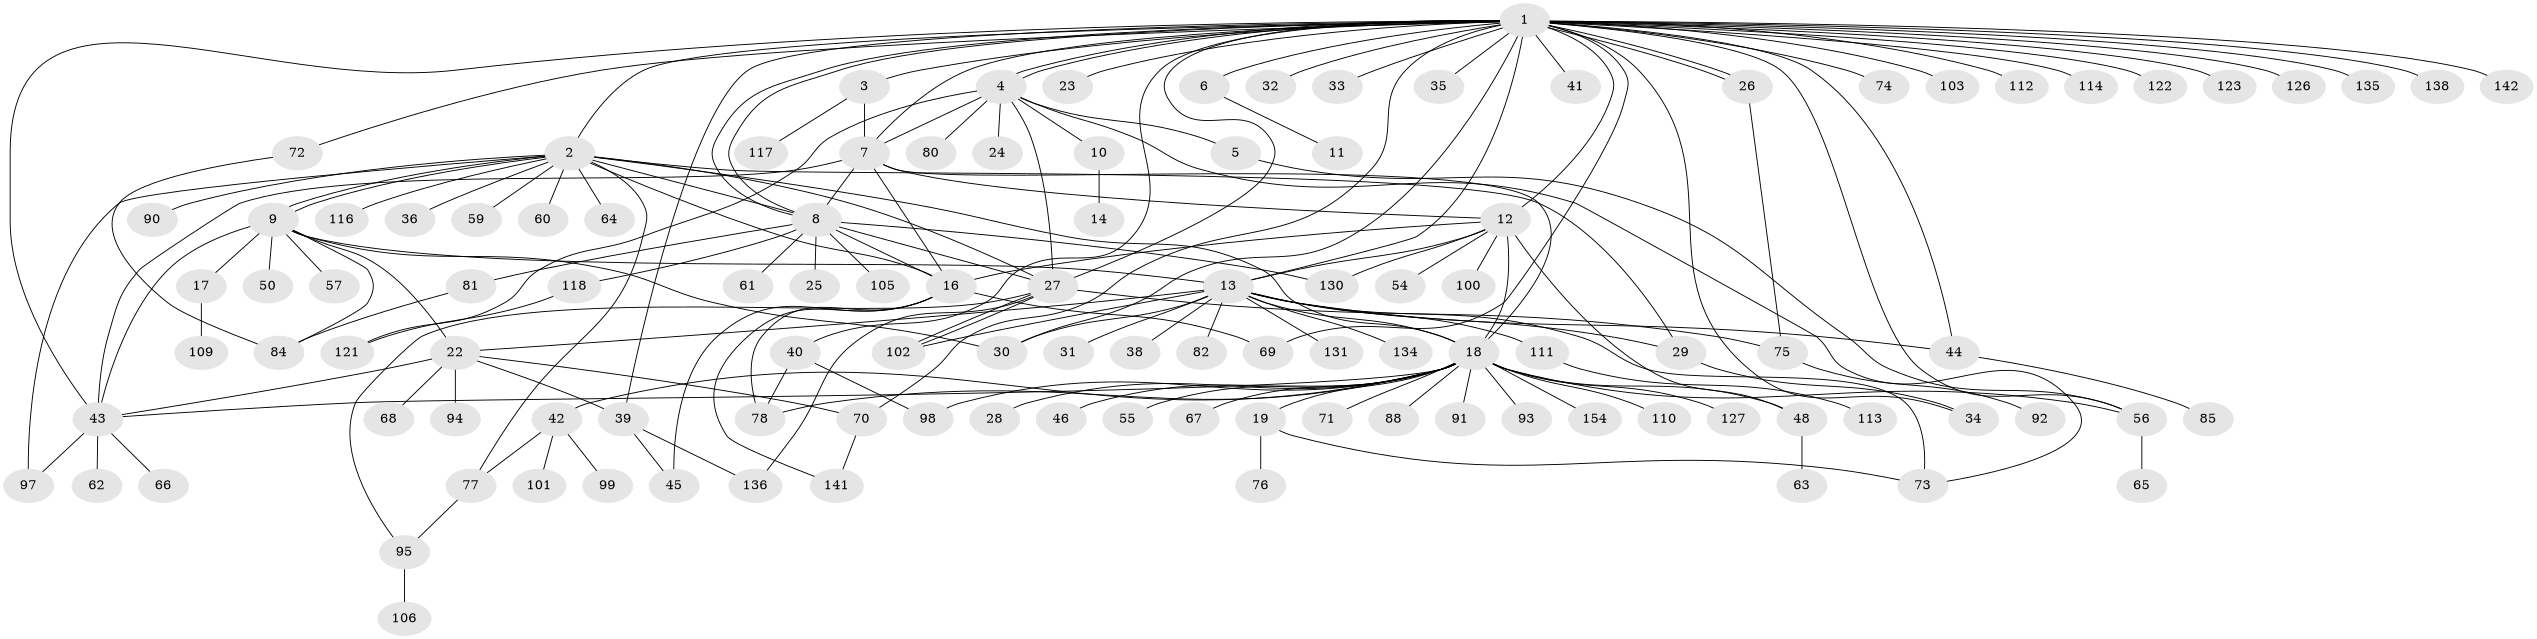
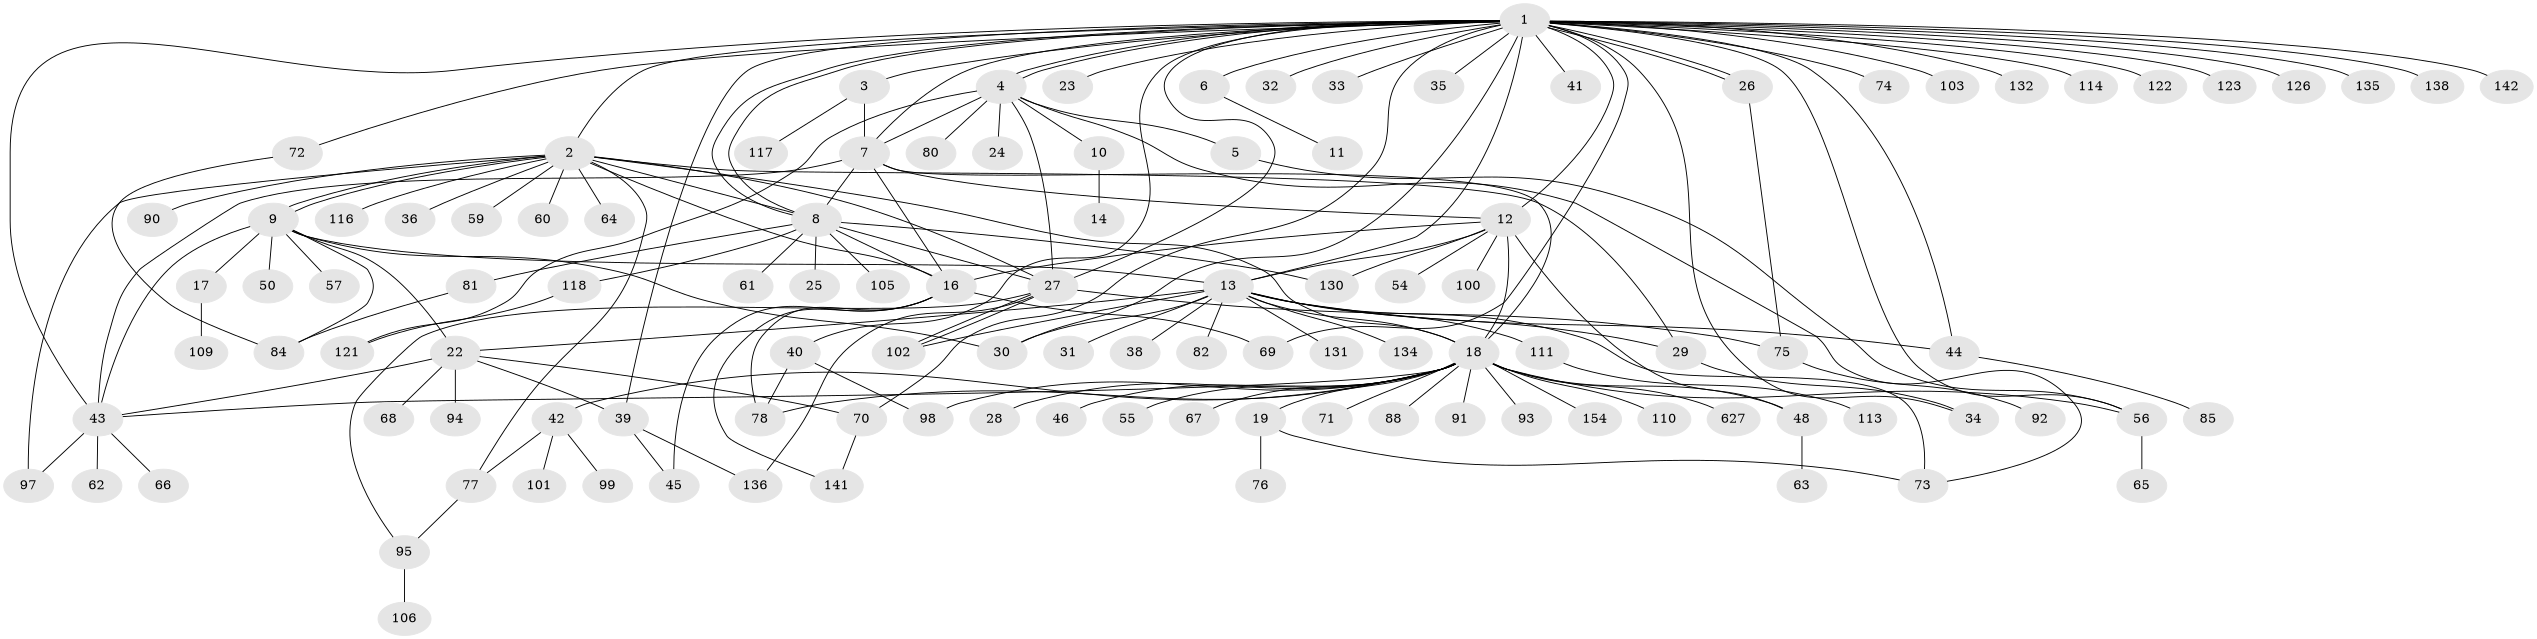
node "112": label "112" -> "132"
node "127": label "127" -> "627"
